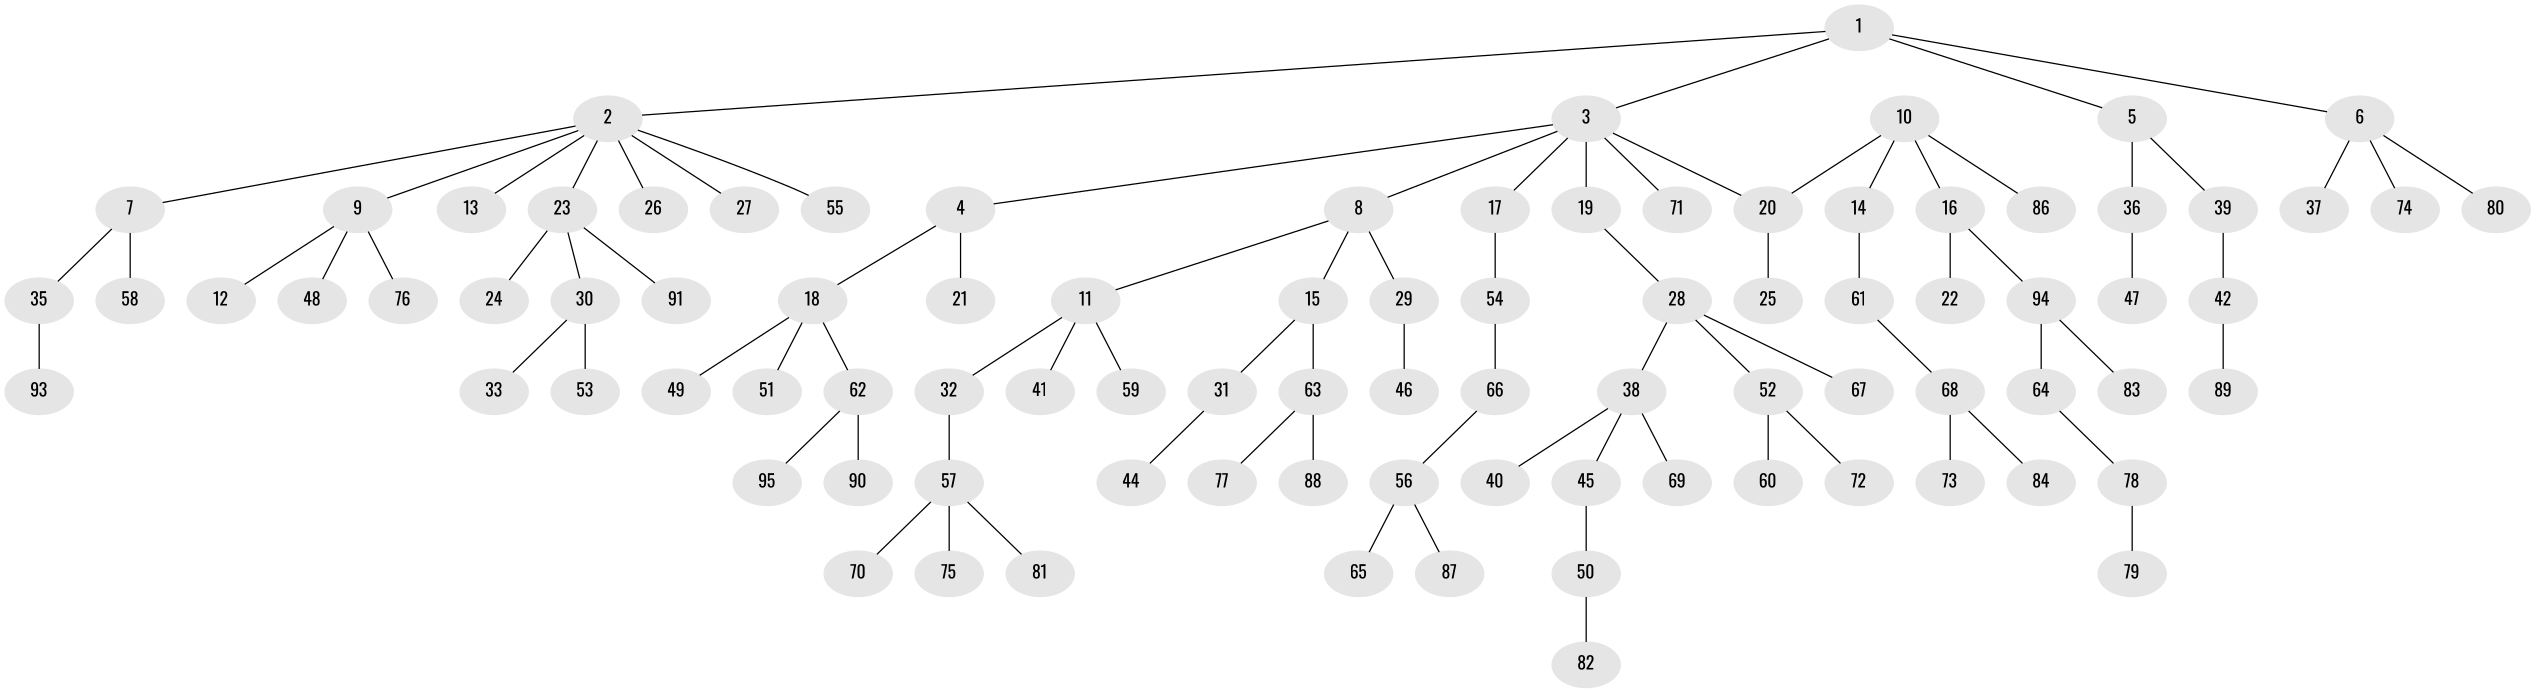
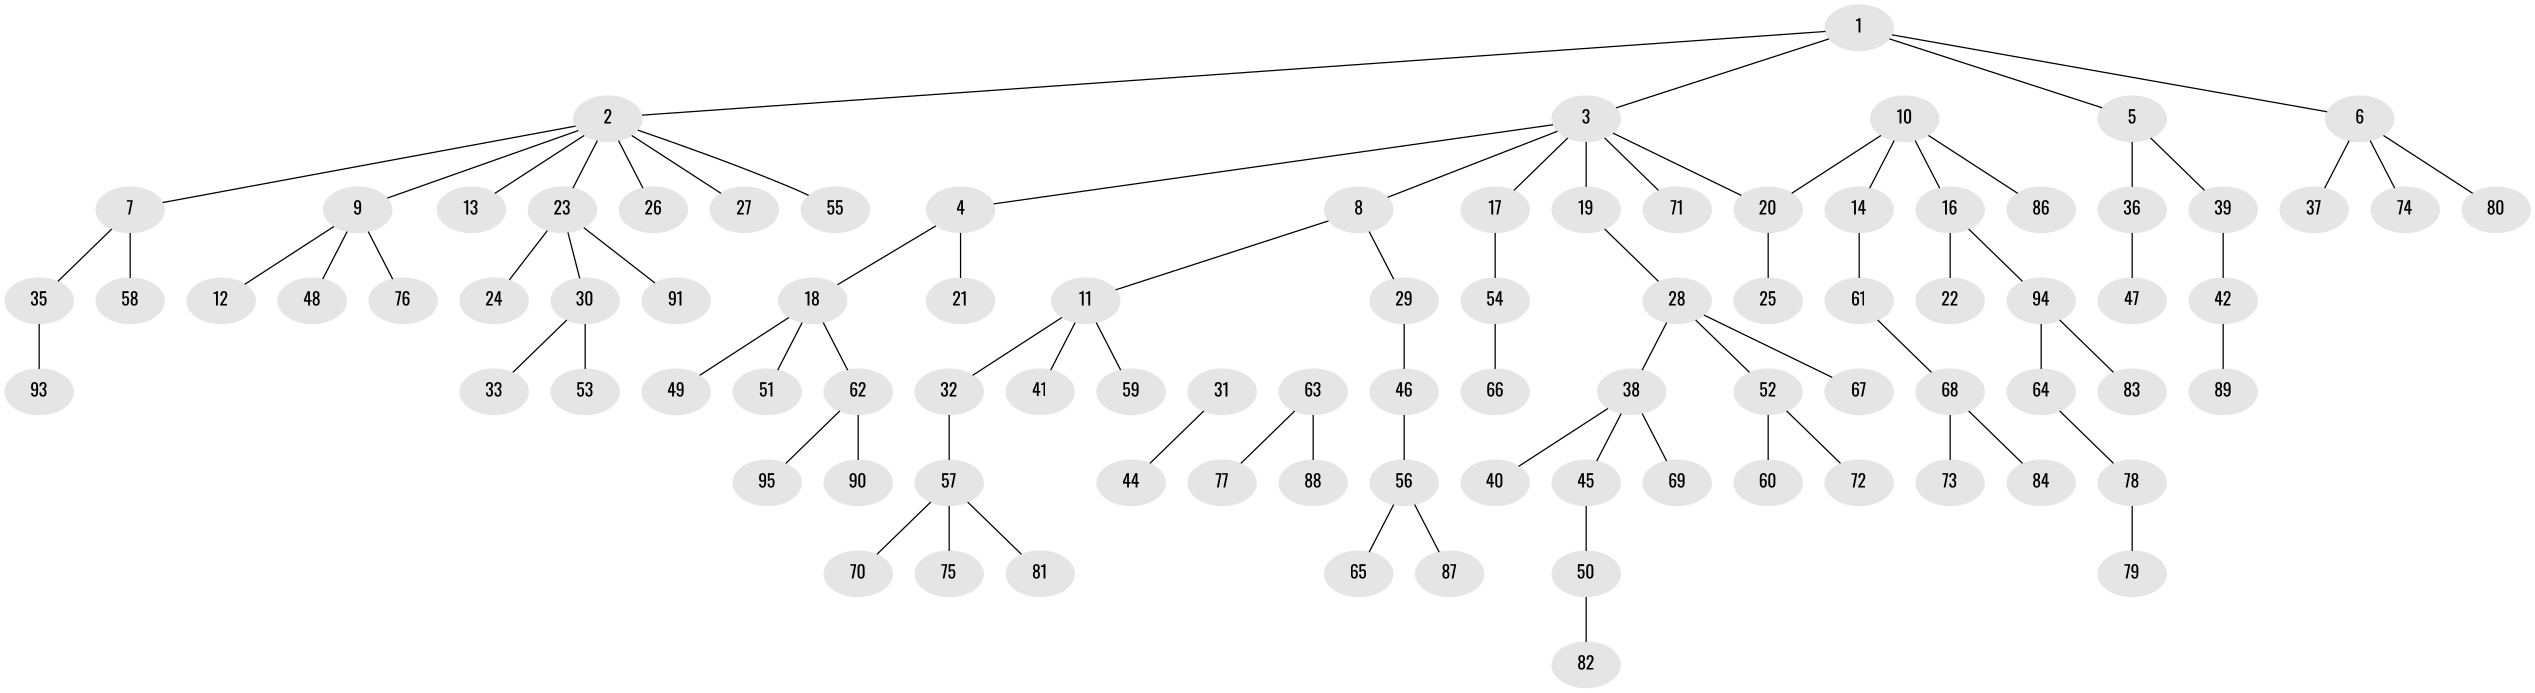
node "15": removed
edge "66" -- "56": now "46" -- "56"
